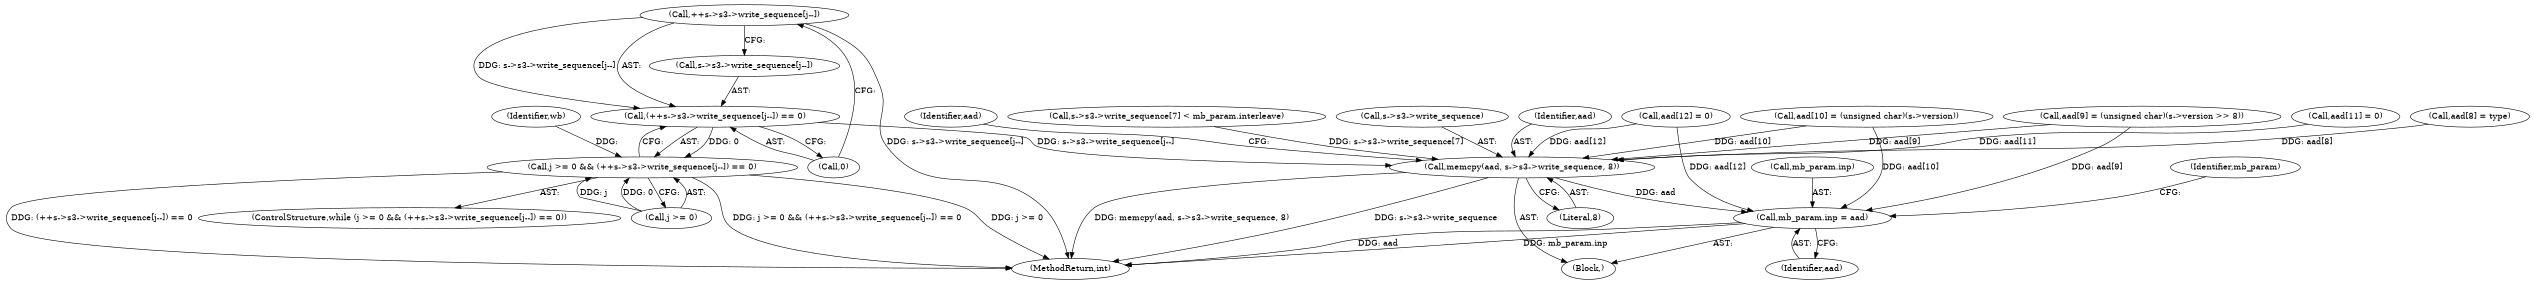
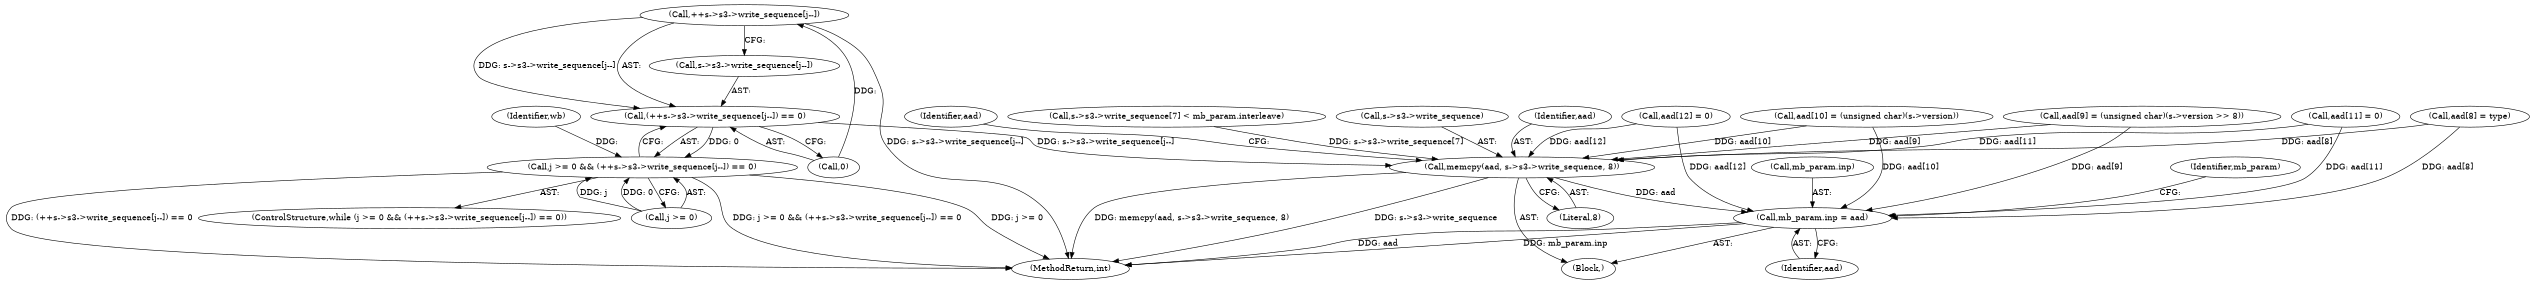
edge "(Call,0)" -> "(Call,++s->s3->write_sequence[j--])": label "CFG: " -> "DDG: "
edge "(Call,aad[11] = 0)" -> "(Call,mb_param.inp = aad)": added, label "DDG: aad[11]"
edge "(Call,aad[8] = type)" -> "(Call,mb_param.inp = aad)": added, label "DDG: aad[8]"
